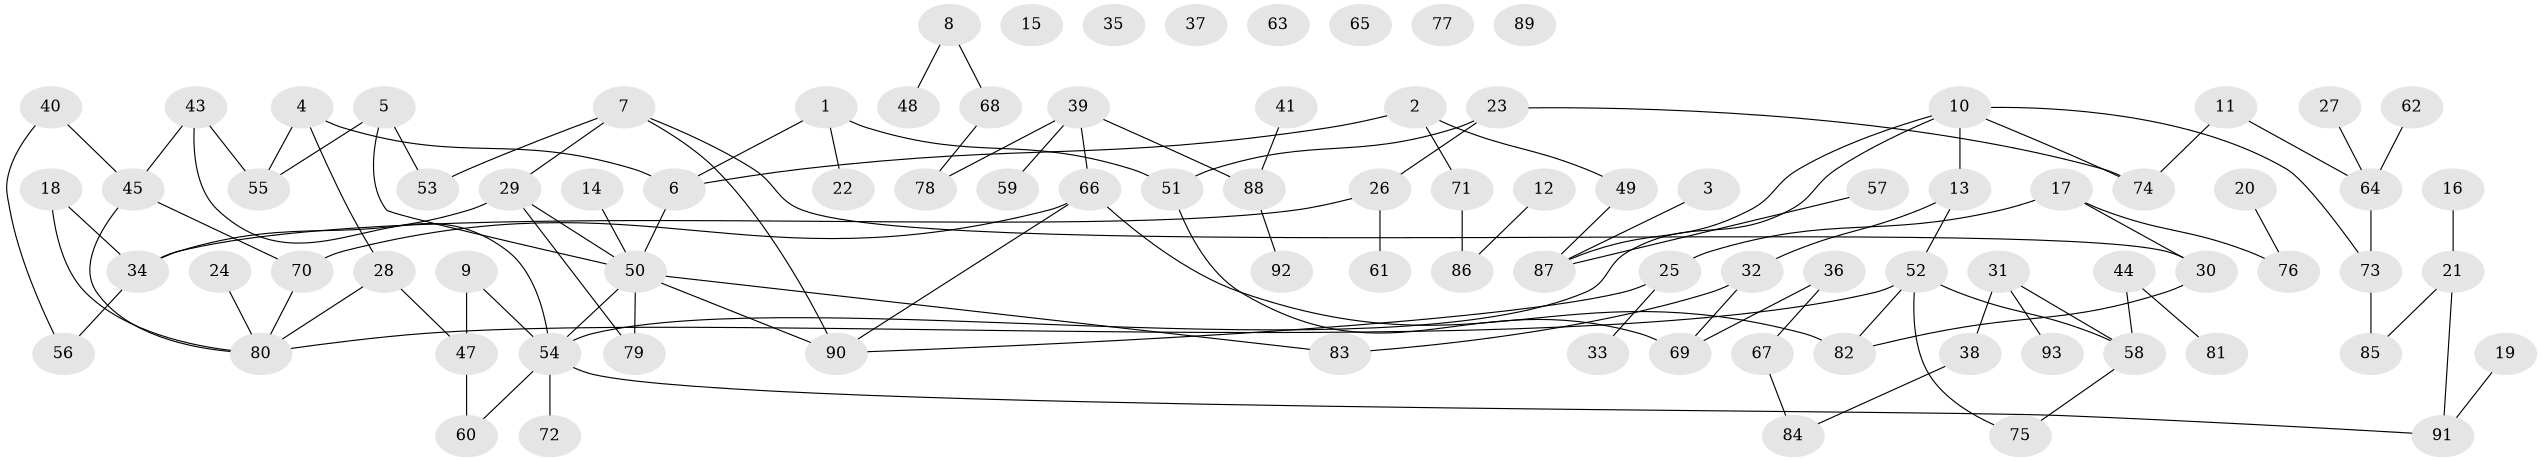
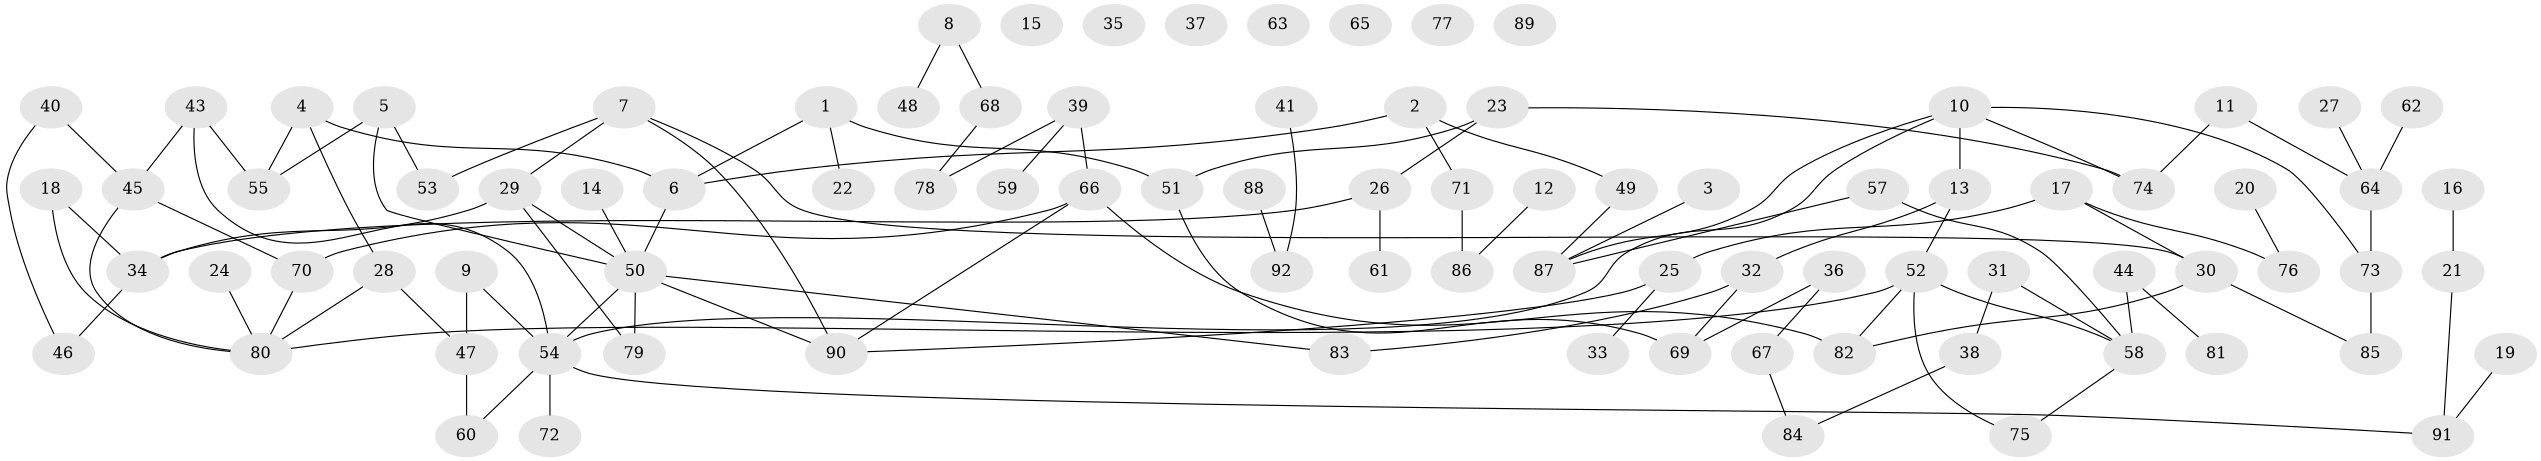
edge "41" -- "88": now "41" -- "92"
edge "39" -- "88": removed
edge "57" -- "58": added
edge "21" -- "85": now "30" -- "85"
node "56": label "56" -> "46"
node "93": removed
